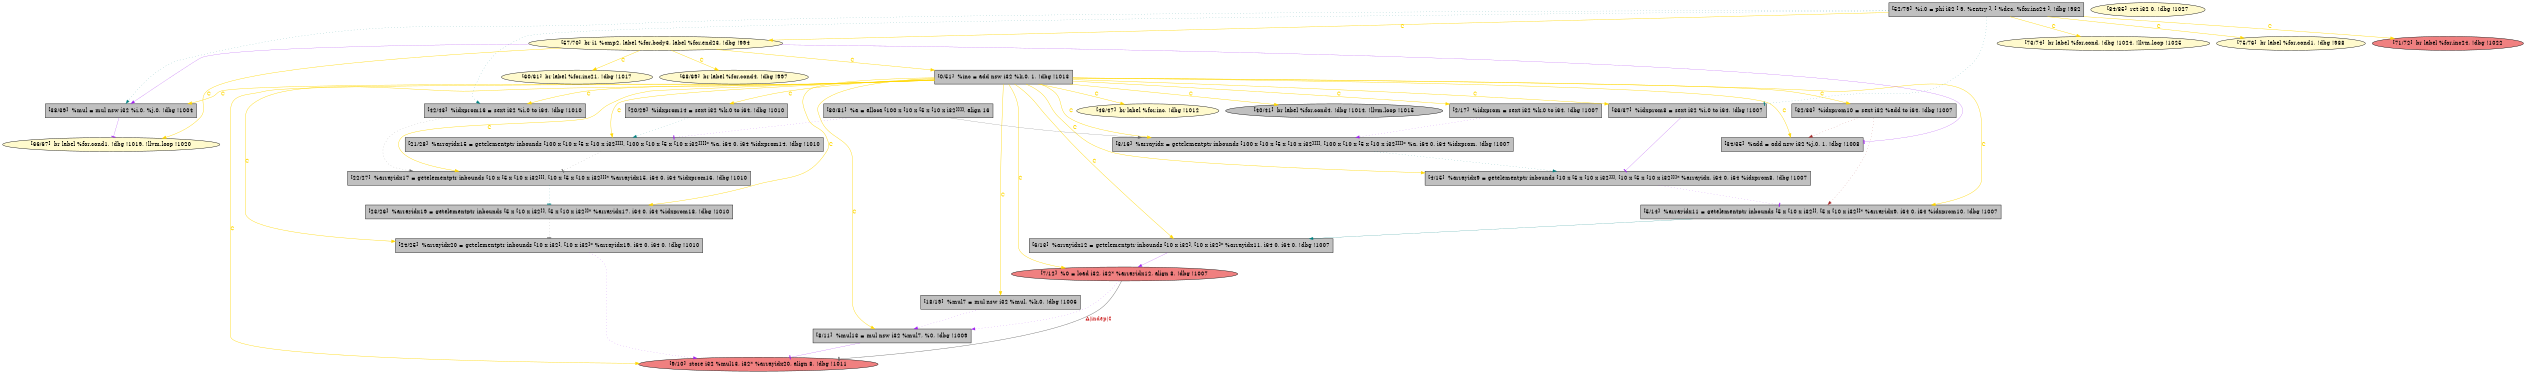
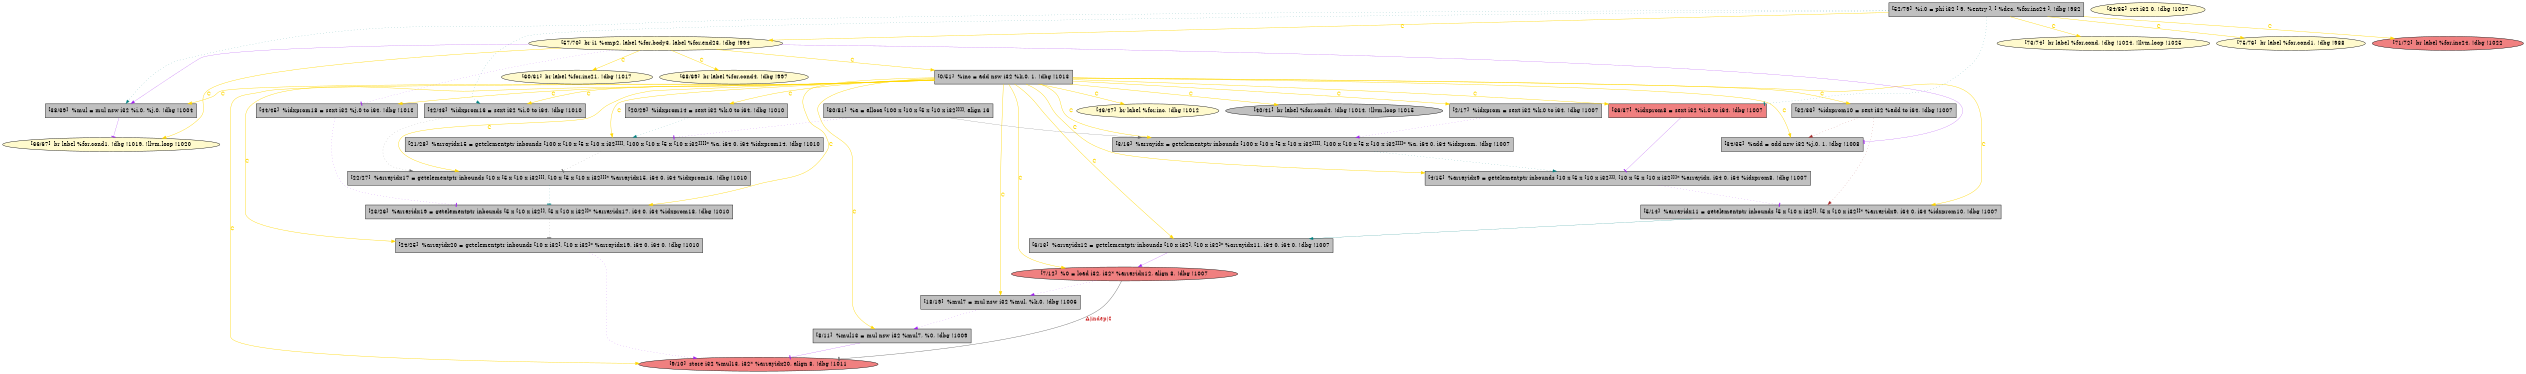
node "[44/45]  %idxprom18 = sext i32 %j.0 to i64, !dbg !1010": added
node "[36/37]  %idxprom8 = sext i32 %i.0 to i64, !dbg !1007": fillcolor grey -> lightcoral
edge "[7/12]  %0 = load i32, i32* %arrayidx12, align 8, !dbg !1007" -> "[8/11]  %mul13 = mul nsw i32 %mul7, %0, !dbg !1009": now "[7/12]  %0 = load i32, i32* %arrayidx12, align 8, !dbg !1007" -> "[18/19]  %mul7 = mul nsw i32 %mul, %k.0, !dbg !1006"
